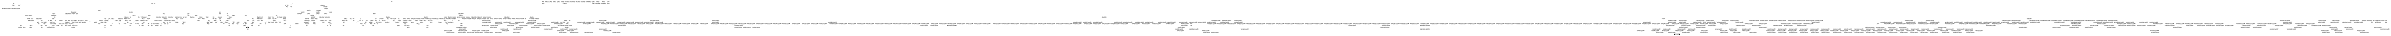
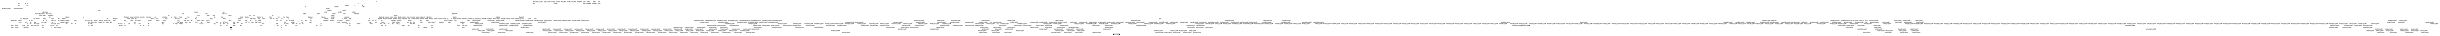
node "kernel-module-ieee80211-crypt": added
